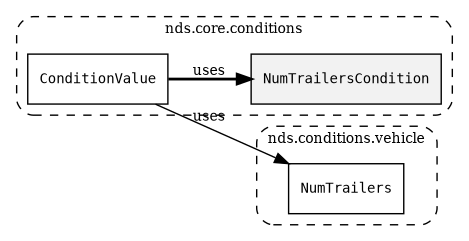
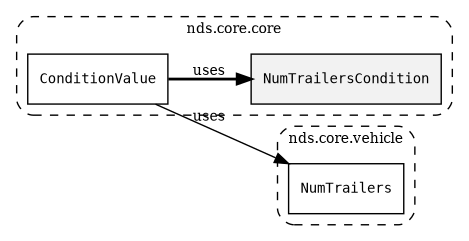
cluster "nds.core.conditions": label "nds.core.conditions" -> "nds.core.core"
cluster "nds.conditions.vehicle": label "nds.conditions.vehicle" -> "nds.core.vehicle"
